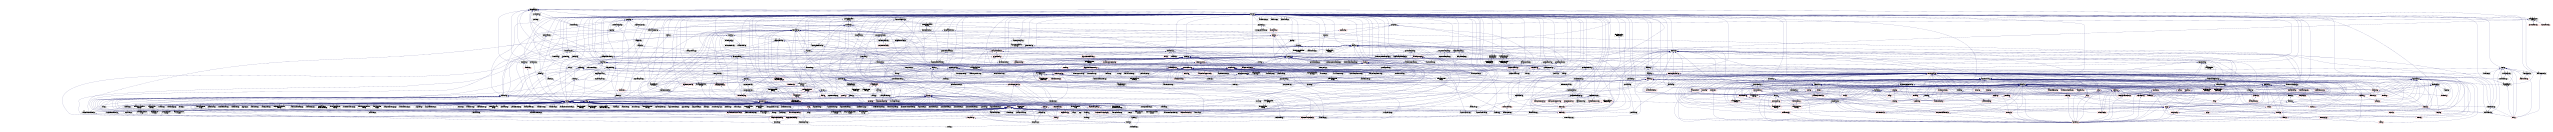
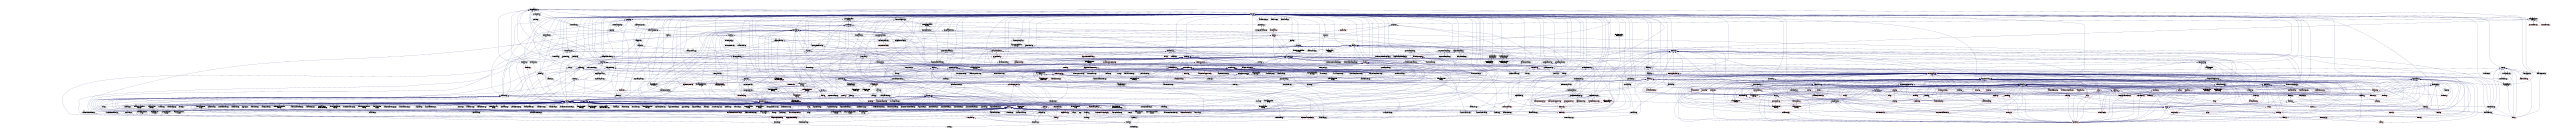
node "symbol_namespace.cpp": removed
node "parcelport_libfabric.hpp": removed
